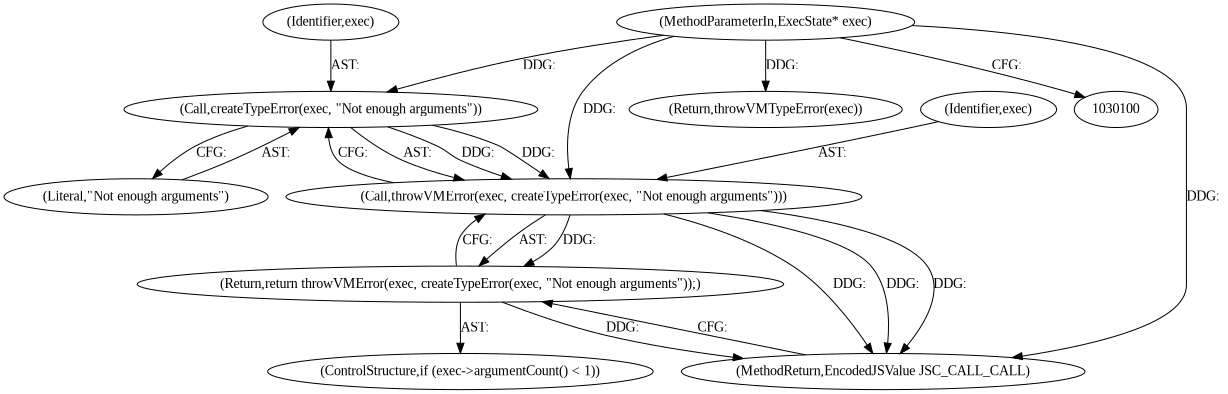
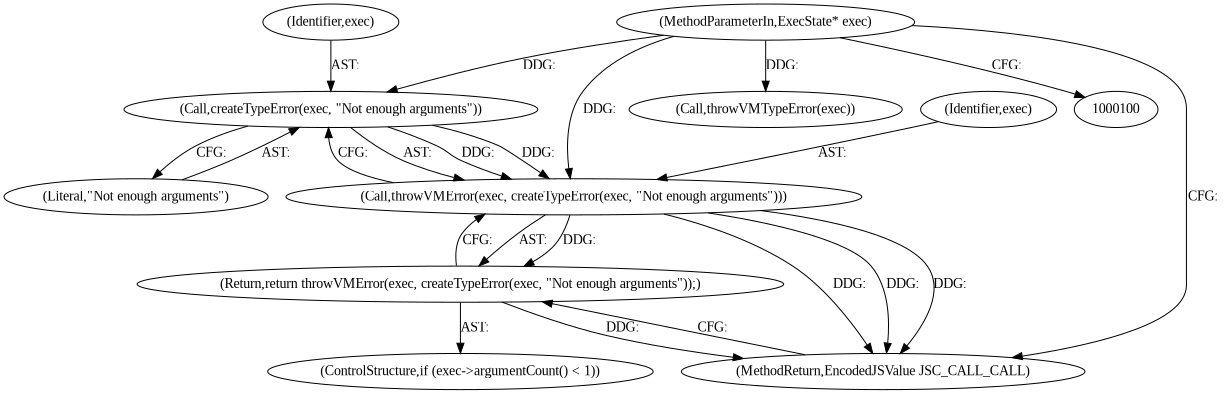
node "(Return,throwVMTypeError(exec))": label "(Return,throwVMTypeError(exec))" -> "(Call,throwVMTypeError(exec))"
node "1030100": label "1030100" -> "1000100"
edge "(MethodParameterIn,ExecState* exec)" -> "(MethodReturn,EncodedJSValue JSC_CALL_CALL)": label "DDG: " -> "CFG: "
